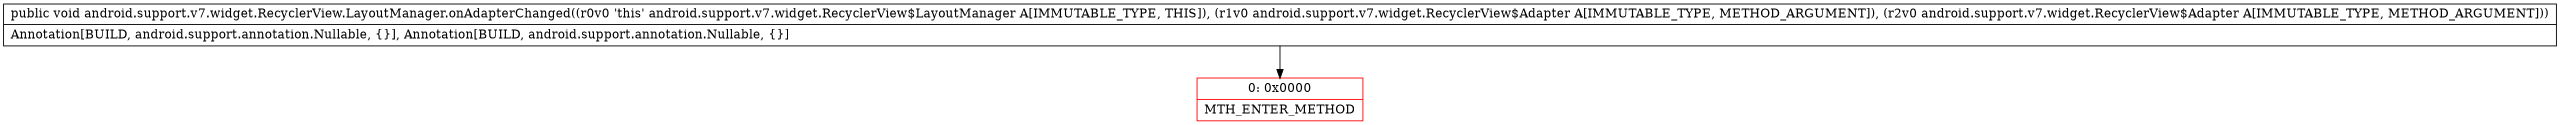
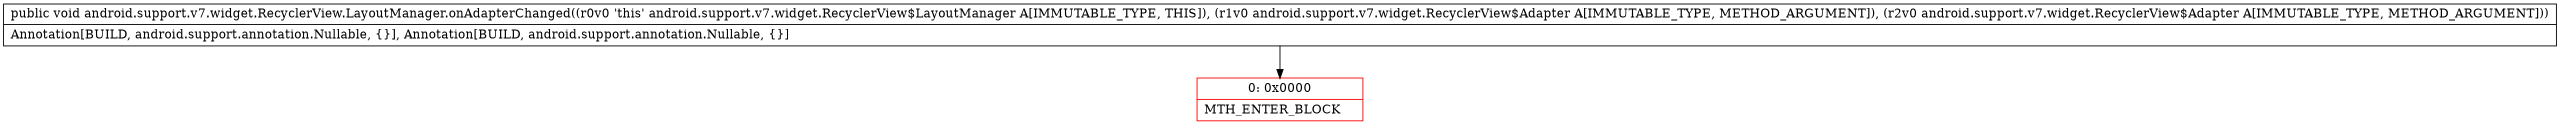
node "0: 0x0000": text "MTH_ENTER_METHOD" -> "MTH_ENTER_BLOCK"
